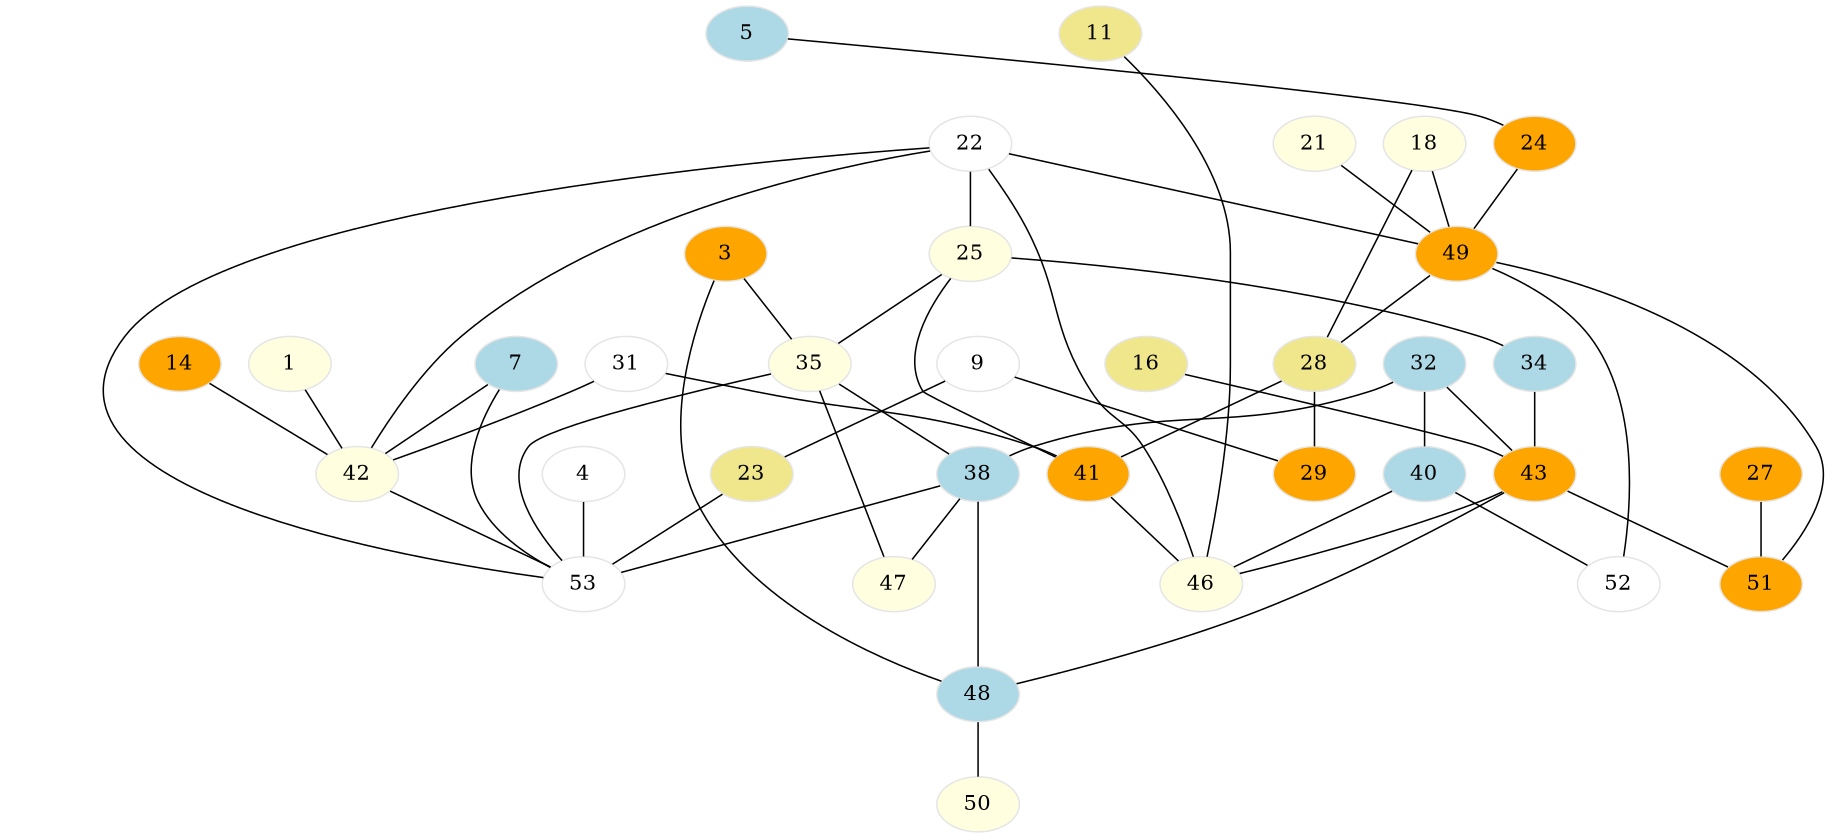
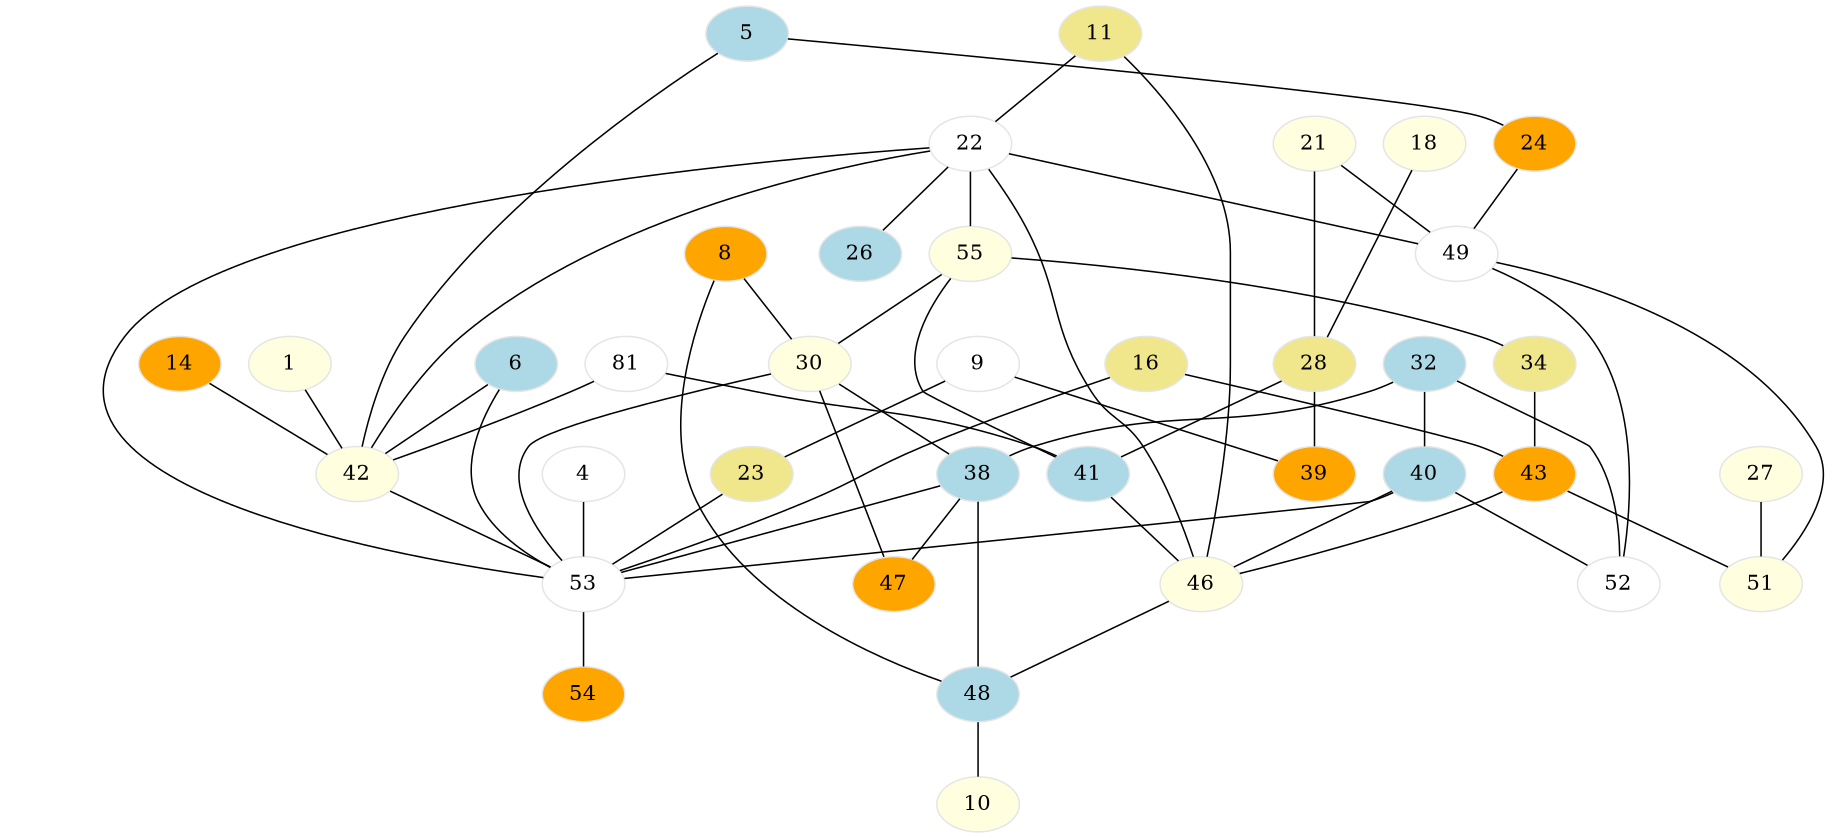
edge "11" -- "22": added
edge "18" -- "49": removed
edge "5" -- "42": added
node "3": label "3" -> "8"
node "26": added
node "25": label "25" -> "55"
node "49": fillcolor orange -> white
edge "49" -- "28": now "21" -- "28"
node "7": label "7" -> "6"
node "31": label "31" -> "81"
node "35": label "35" -> "30"
node "34": fillcolor lightblue -> khaki
edge "32" -- "43": now "32" -- "52"
edge "16" -- "53": added
node "41": fillcolor orange -> lightblue
node "29": label "29" -> "39"
node "27": fillcolor orange -> lightyellow
edge "40" -- "53": added
node "47": fillcolor lightyellow -> orange
node "51": fillcolor orange -> lightyellow
edge "43" -- "48": now "46" -- "48"
node "54": added
node "50": label "50" -> "10"
